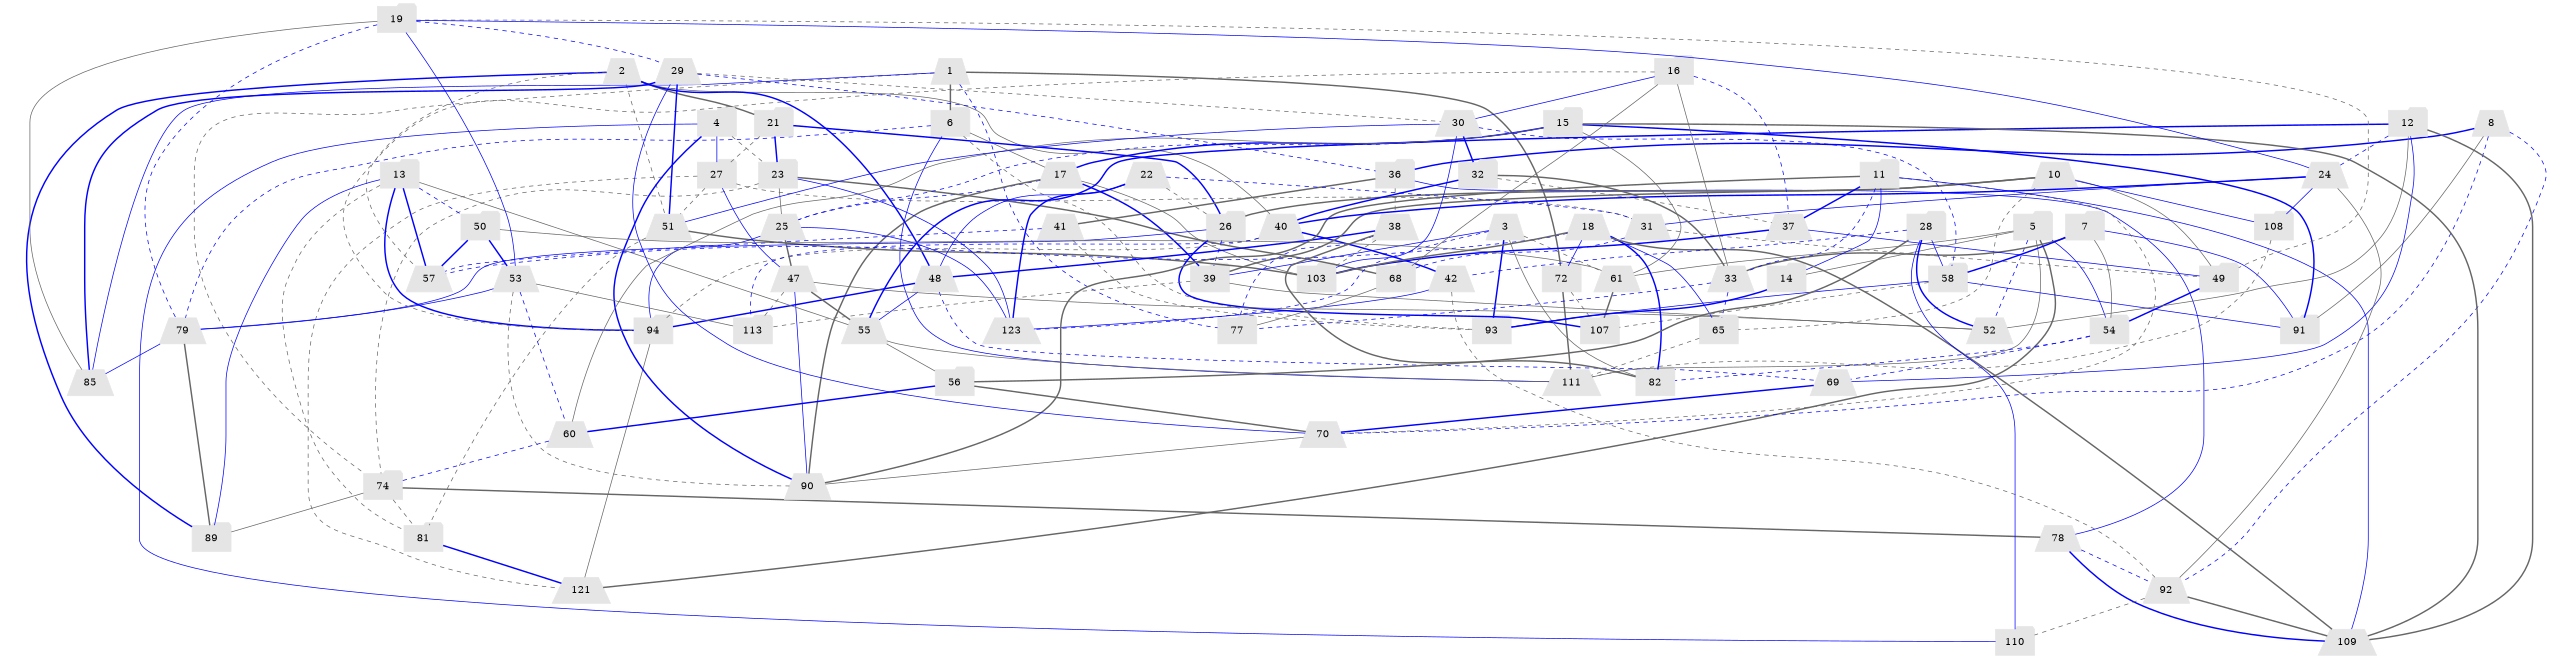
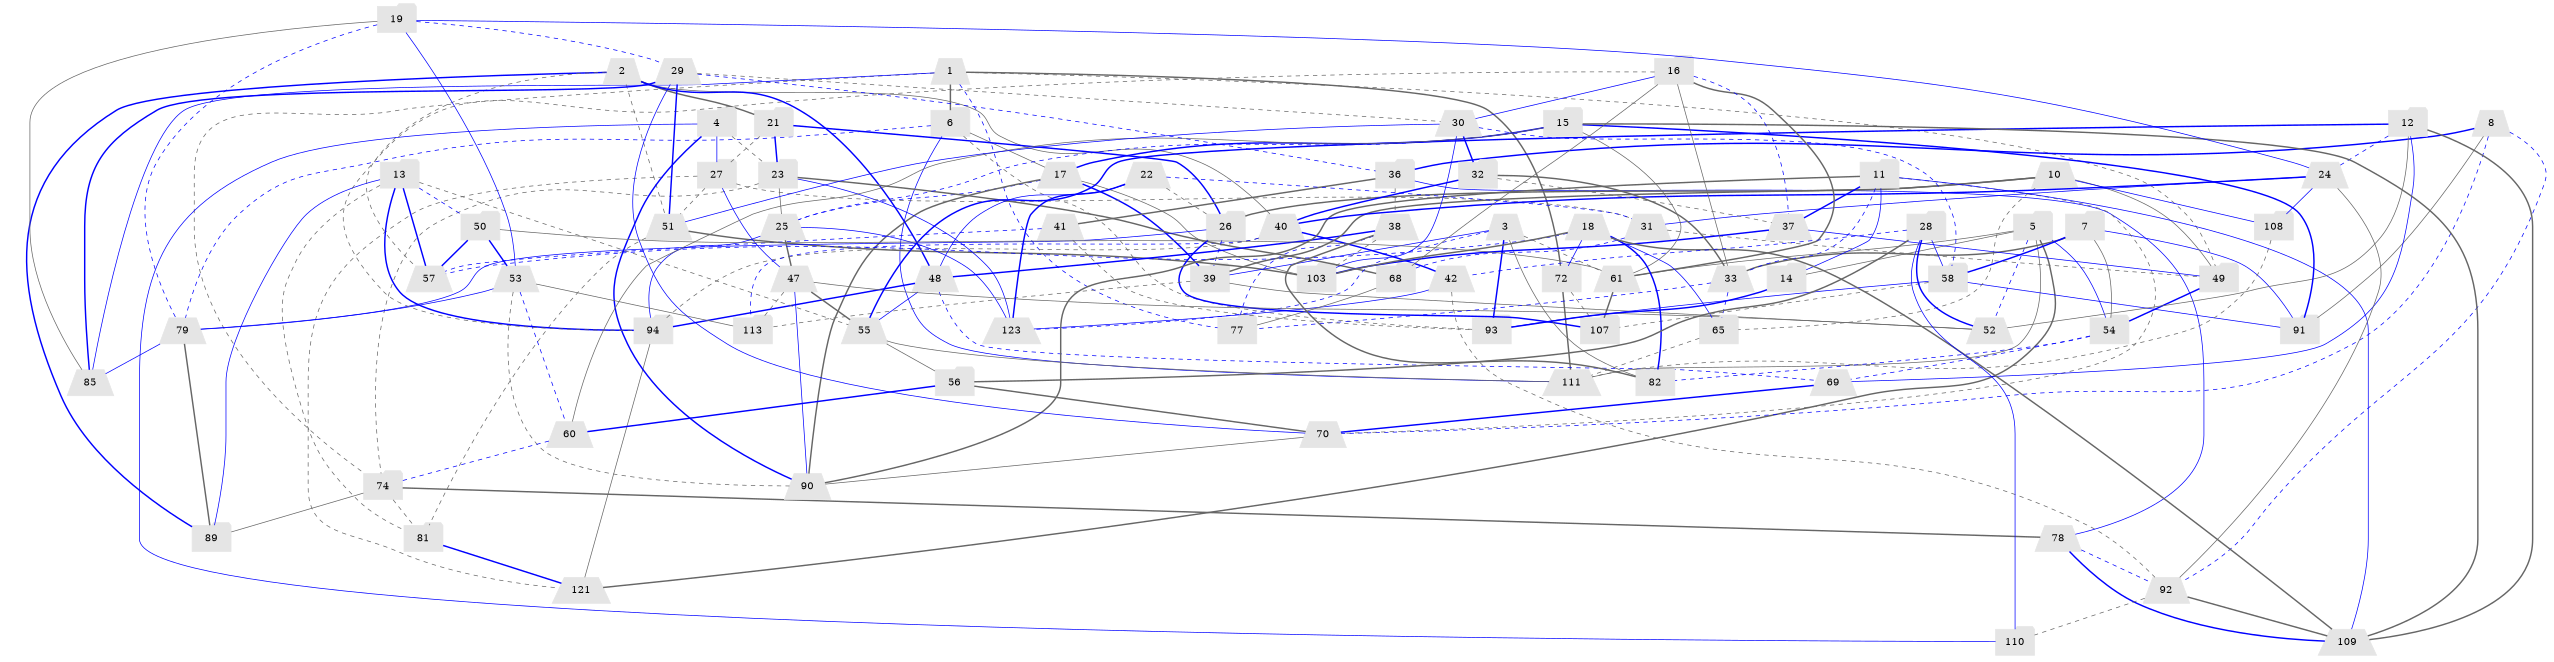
edge "19" -- "49": now "1" -- "49"
edge "16" -- "61": added
edge "13" -- "55": style solid -> dashed
